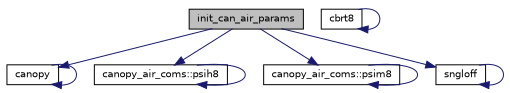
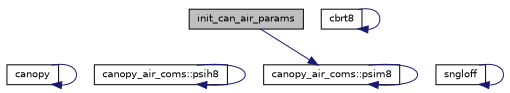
edge "init_can_air_params" -> "canopy_air_coms::psih8": removed
edge "init_can_air_params" -> "sngloff": removed
edge "init_can_air_params" -> "canopy": removed
